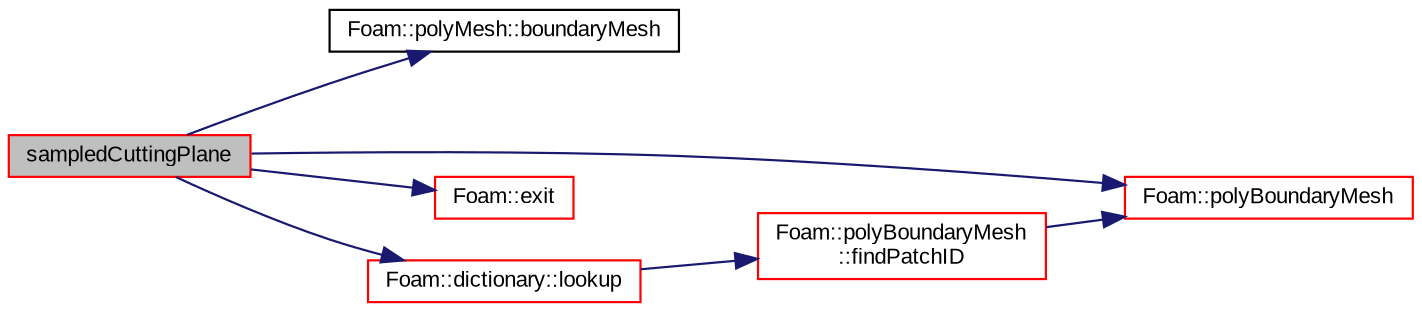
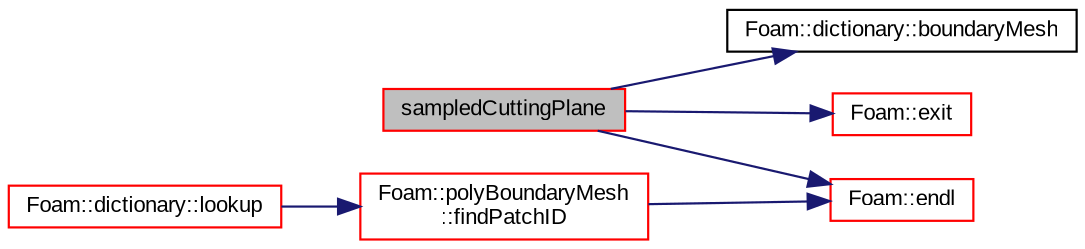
node "Foam::polyMesh::boundaryMesh": label "Foam::polyMesh::boundaryMesh" -> "Foam::dictionary::boundaryMesh"
node "Foam::polyBoundaryMesh": label "Foam::polyBoundaryMesh" -> "Foam::endl"
edge "sampledCuttingPlane" -> "Foam::dictionary::lookup": removed
